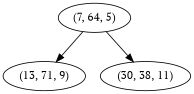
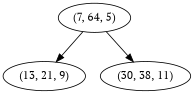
node "(13, 71, 9)": label "(13, 71, 9)" -> "(13, 21, 9)"
